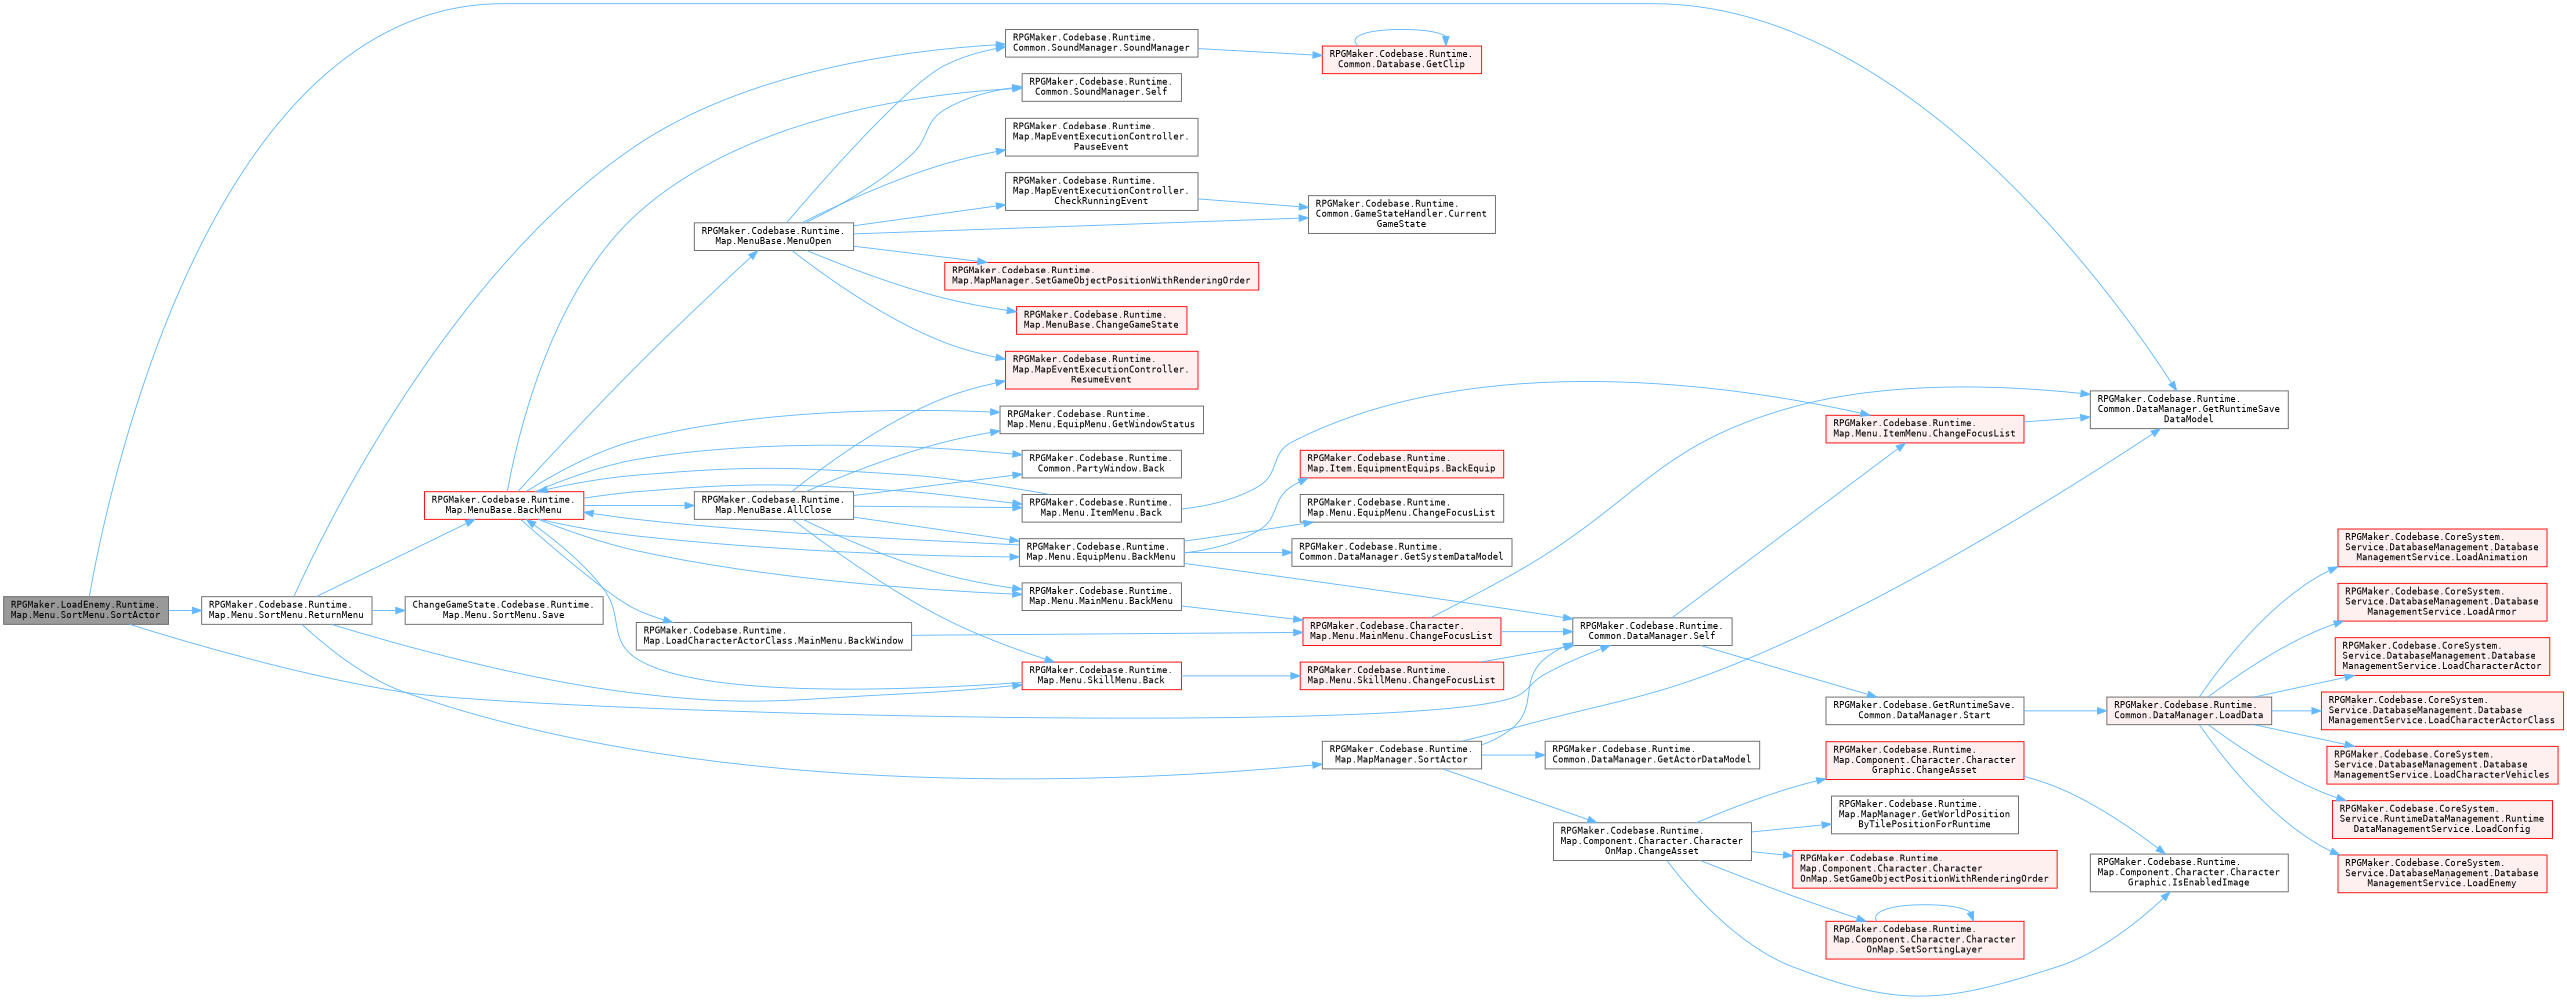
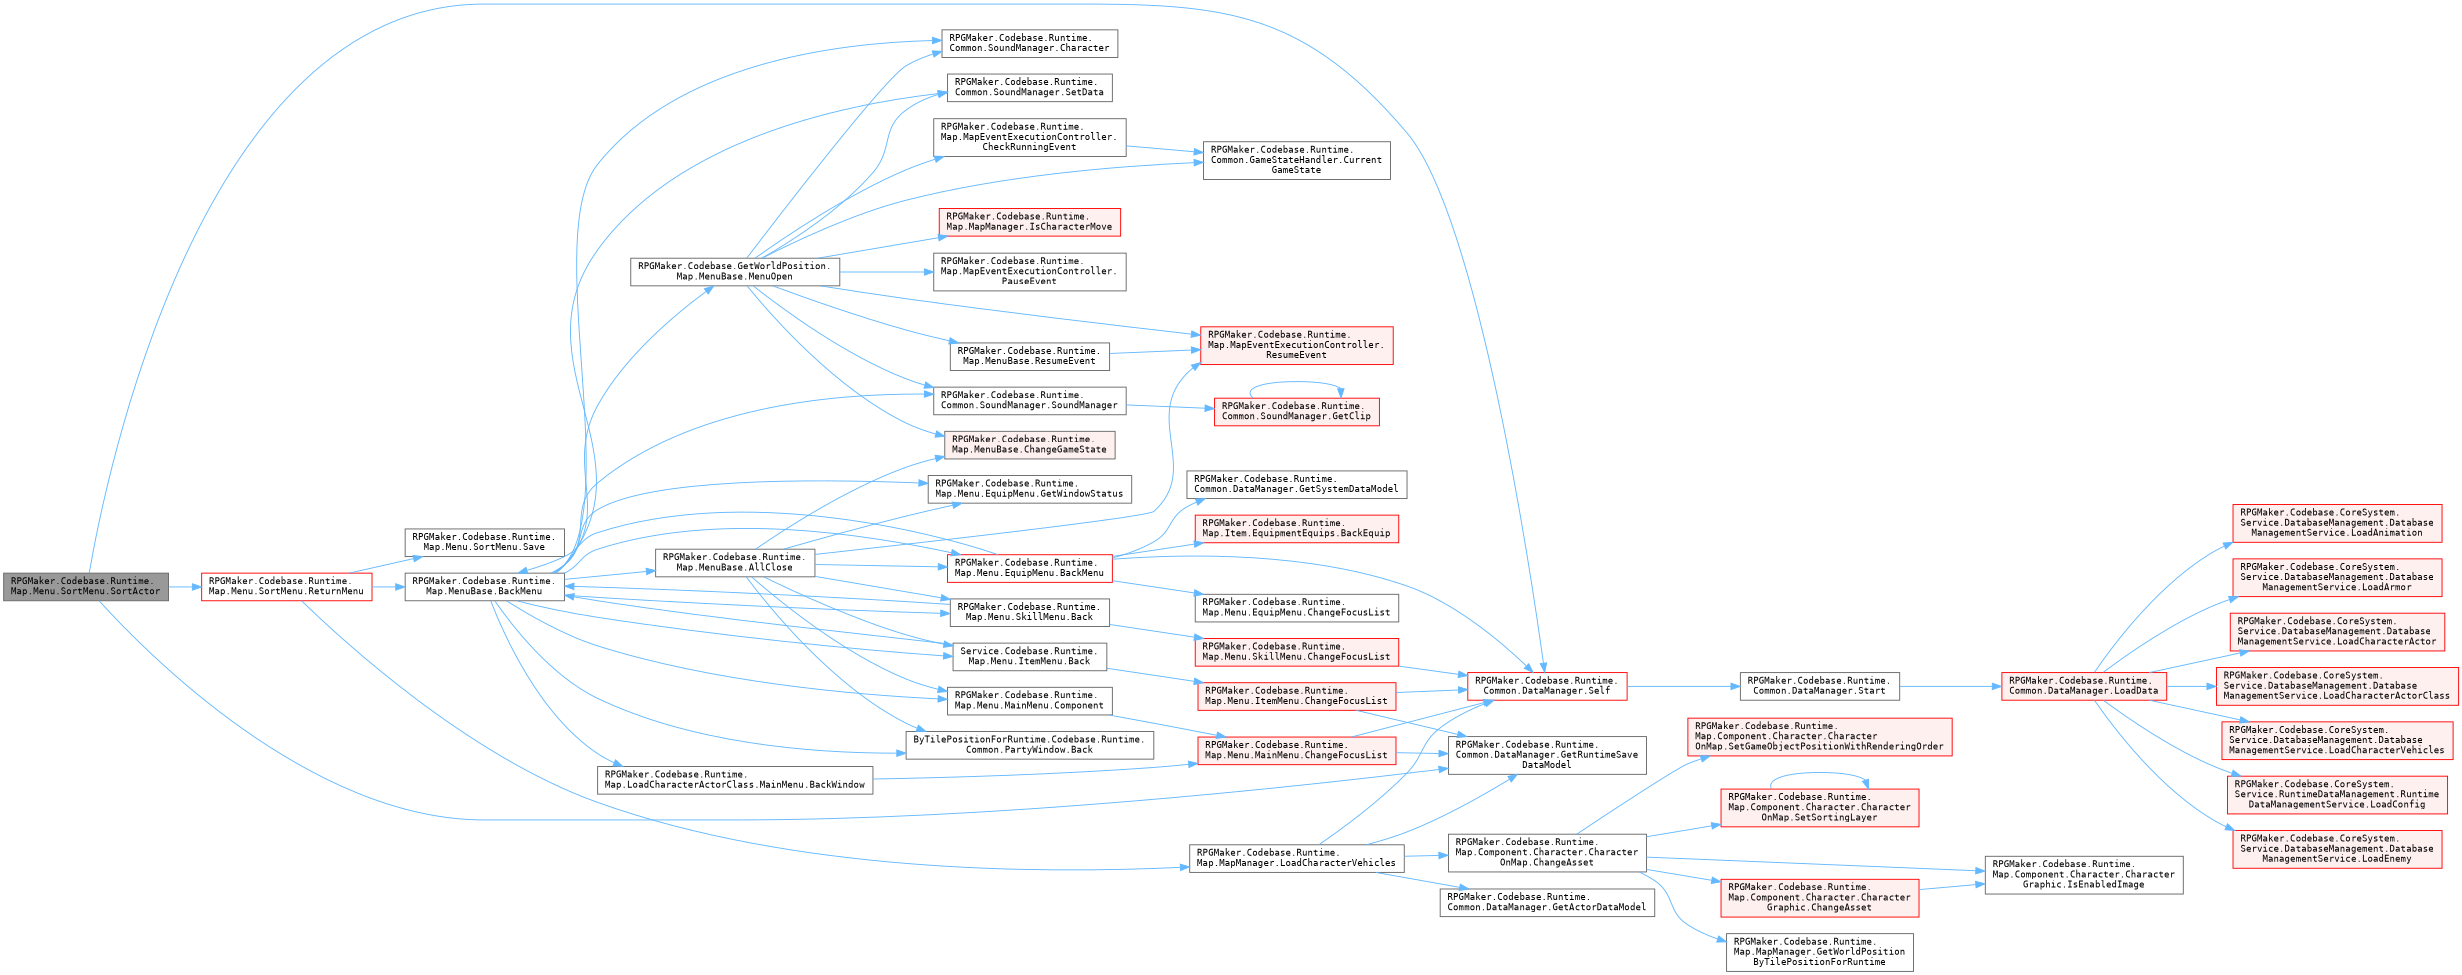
node "RPGMaker.Codebase.Runtime. Common.Database.GetClip": label "RPGMaker.Codebase.Runtime. Common.Database.GetClip" -> "RPGMaker.Codebase.Runtime. Common.SoundManager.GetClip"
node "RPGMaker.Codebase.Runtime. Common.SoundManager.Self": label "RPGMaker.Codebase.Runtime. Common.SoundManager.Self" -> "RPGMaker.Codebase.Runtime. Common.SoundManager.Character"
node "RPGMaker.Codebase.Runtime. Common.SoundManager.SetData": added
edge "RPGMaker.Codebase.Runtime. Map.Menu.SortMenu.ReturnMenu" -> "RPGMaker.Codebase.Runtime. Common.SoundManager.SoundManager": now "RPGMaker.Codebase.Runtime. Map.MenuBase.BackMenu" -> "RPGMaker.Codebase.Runtime. Common.SoundManager.SoundManager"
node "RPGMaker.Codebase.Runtime. Map.MenuBase.MenuOpen": label "RPGMaker.Codebase.Runtime. Map.MenuBase.MenuOpen" -> "RPGMaker.Codebase.GetWorldPosition. Map.MenuBase.MenuOpen"
node "RPGMaker.Codebase.Runtime. Map.MapManager.SetGameObjectPositionWithRenderingOrder": label "RPGMaker.Codebase.Runtime. Map.MapManager.SetGameObjectPositionWithRenderingOrder" -> "RPGMaker.Codebase.Runtime. Map.MapManager.IsCharacterMove"
node "RPGMaker.Codebase.Runtime. Map.MenuBase.ChangeGameState": color red -> grey40
node "RPGMaker.Codebase.Runtime. Map.MenuBase.ResumeEvent": added
node "RPGMaker.Codebase.Runtime. Common.PartyWindow.Back": label "RPGMaker.Codebase.Runtime. Common.PartyWindow.Back" -> "ByTilePositionForRuntime.Codebase.Runtime. Common.PartyWindow.Back"
edge "RPGMaker.Codebase.Runtime. Map.MenuBase.AllClose" -> "RPGMaker.Codebase.Runtime. Map.MenuBase.ChangeGameState": added
node "RPGMaker.Codebase.Runtime. Map.MenuBase.BackMenu": color red -> grey40
node "RPGMaker.Codebase.Runtime. Map.Menu.ItemMenu.Back": label "RPGMaker.Codebase.Runtime. Map.Menu.ItemMenu.Back" -> "Service.Codebase.Runtime. Map.Menu.ItemMenu.Back"
edge "RPGMaker.Codebase.Runtime. Common.DataManager.Self" -> "RPGMaker.Codebase.Runtime. Map.Menu.ItemMenu.ChangeFocusList": reversed
node "RPGMaker.Codebase.Runtime. Map.Menu.EquipMenu.BackMenu": color grey40 -> red
node "RPGMaker.Codebase.Runtime. Map.Menu.MainMenu.BackMenu": label "RPGMaker.Codebase.Runtime. Map.Menu.MainMenu.BackMenu" -> "RPGMaker.Codebase.Runtime. Map.Menu.MainMenu.Component"
node "RPGMaker.LoadEnemy.Runtime. Map.Menu.SortMenu.SortActor": label "RPGMaker.LoadEnemy.Runtime. Map.Menu.SortMenu.SortActor" -> "RPGMaker.Codebase.Runtime. Map.Menu.SortMenu.SortActor"
node "RPGMaker.Codebase.Runtime. Map.Menu.SortMenu.ReturnMenu": color grey40 -> red
node "ChangeGameState.Codebase.Runtime. Map.Menu.SortMenu.Save": label "ChangeGameState.Codebase.Runtime. Map.Menu.SortMenu.Save" -> "RPGMaker.Codebase.Runtime. Map.Menu.SortMenu.Save"
node "RPGMaker.Codebase.Character. Map.Menu.MainMenu.ChangeFocusList": label "RPGMaker.Codebase.Character. Map.Menu.MainMenu.ChangeFocusList" -> "RPGMaker.Codebase.Runtime. Map.Menu.MainMenu.ChangeFocusList"
node "RPGMaker.Codebase.Runtime. Common.DataManager.Self": color grey40 -> red
node "RPGMaker.Codebase.Runtime. Map.Menu.SkillMenu.Back": color red -> grey40
edge "RPGMaker.Codebase.Runtime. Map.Menu.SortMenu.ReturnMenu" -> "RPGMaker.Codebase.Runtime. Map.Menu.SkillMenu.Back": now "RPGMaker.Codebase.Runtime. Map.MenuBase.BackMenu" -> "RPGMaker.Codebase.Runtime. Map.Menu.SkillMenu.Back"
node "RPGMaker.Codebase.GetRuntimeSave. Common.DataManager.Start": label "RPGMaker.Codebase.GetRuntimeSave. Common.DataManager.Start" -> "RPGMaker.Codebase.Runtime. Common.DataManager.Start"
node "RPGMaker.Codebase.Runtime. Common.DataManager.LoadData": color grey40 -> red
node "RPGMaker.Codebase.Runtime. Map.MapManager.SortActor": label "RPGMaker.Codebase.Runtime. Map.MapManager.SortActor" -> "RPGMaker.Codebase.Runtime. Map.MapManager.LoadCharacterVehicles"
